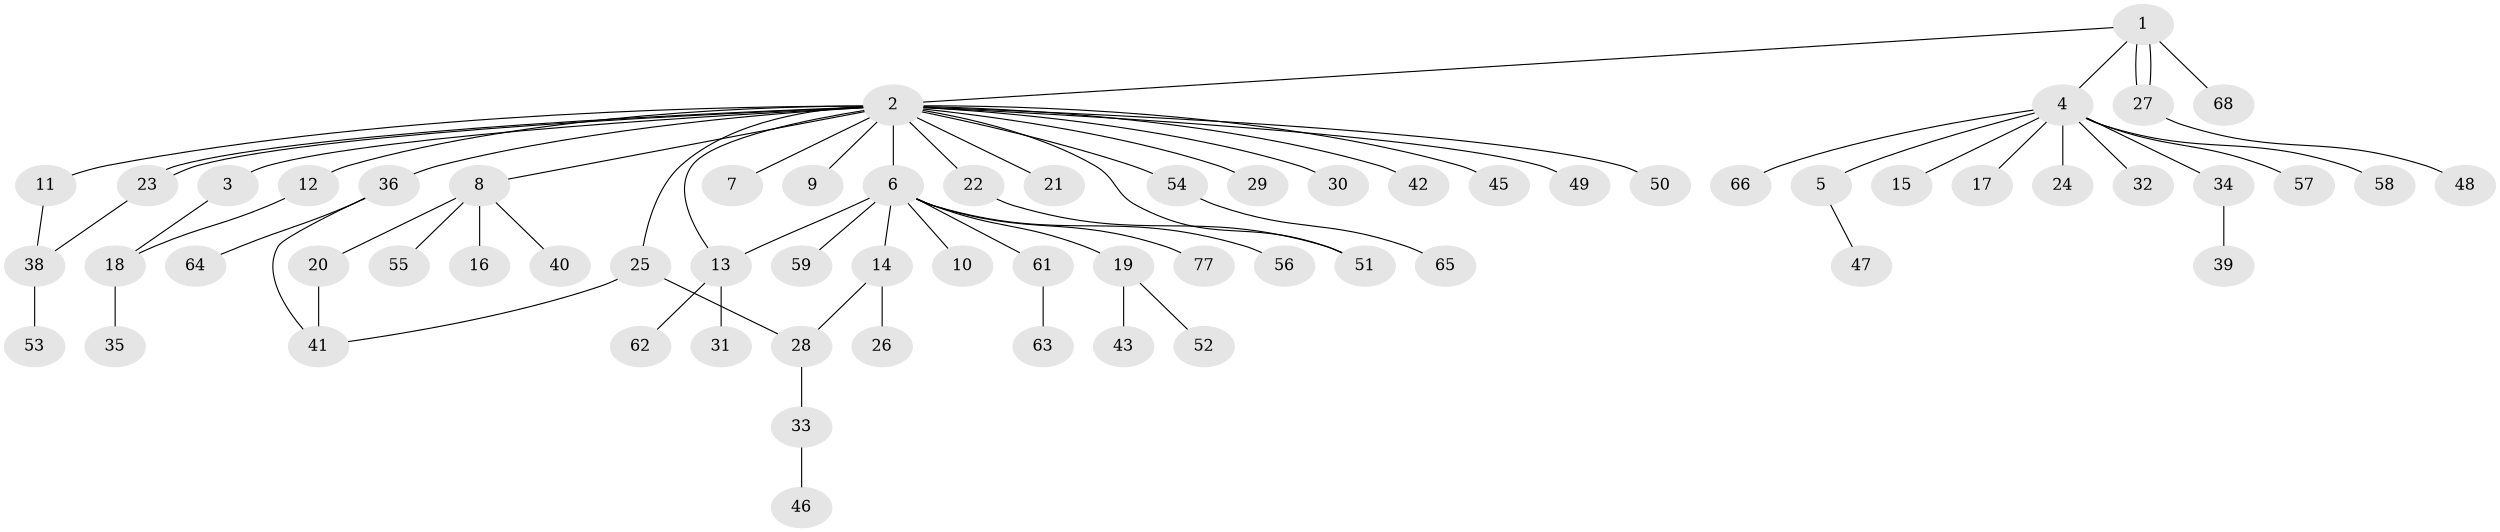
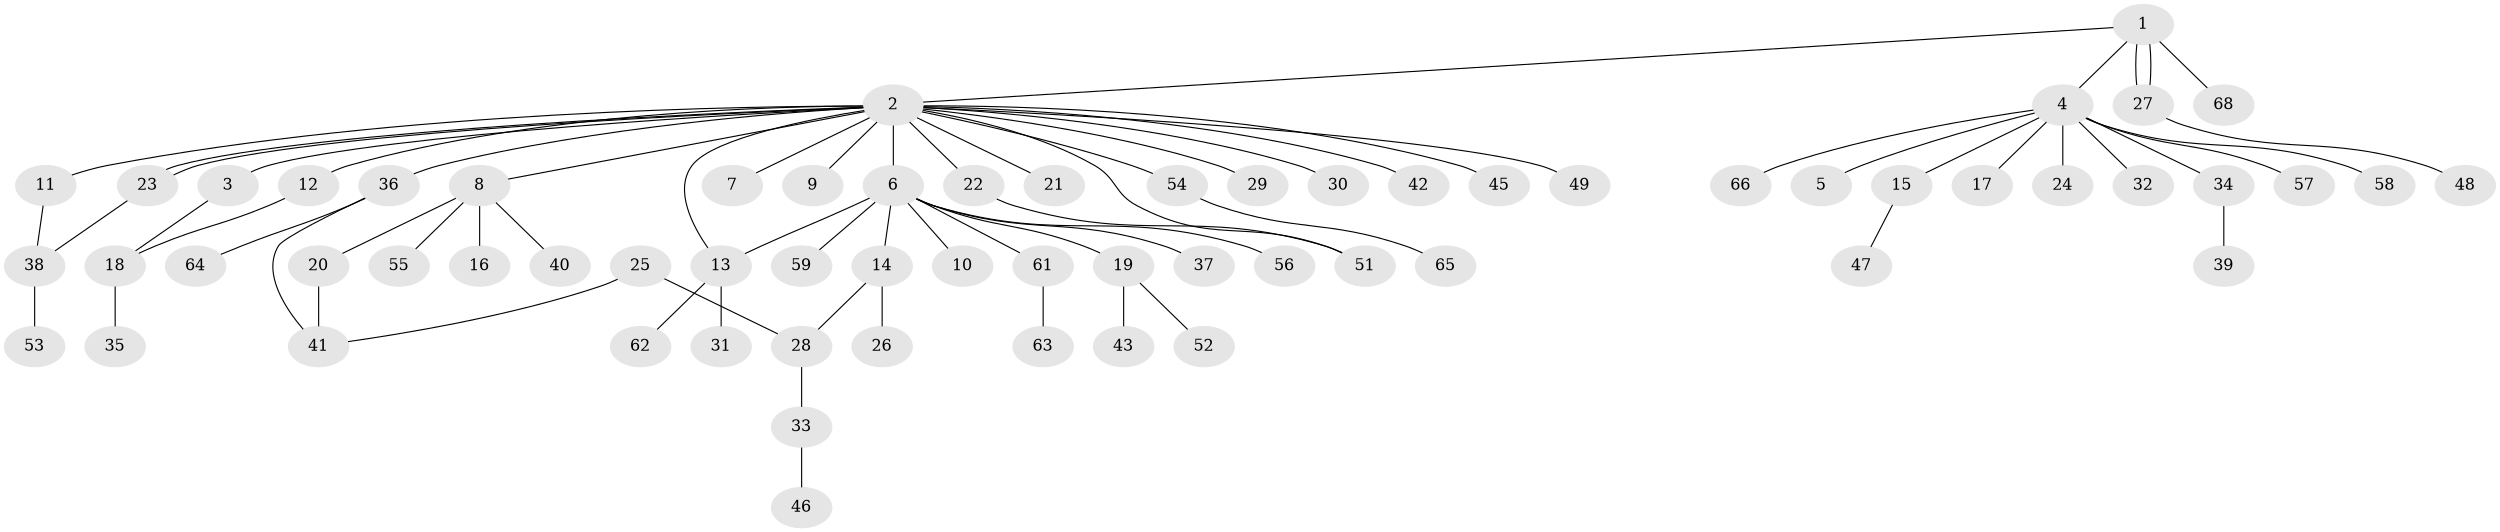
edge "2" -- "25": removed
node "50": removed
edge "5" -- "47": now "15" -- "47"
node "77": label "77" -> "37"
